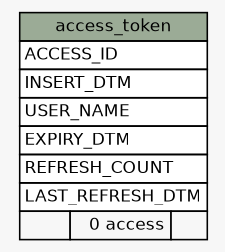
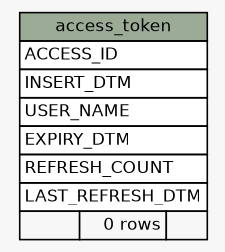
node "access_token": text "0 access" -> "0 rows"
